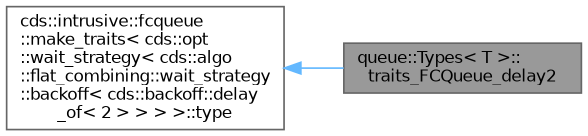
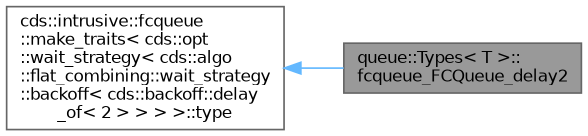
node "queue::Types< T >:: traits_FCQueue_delay2": label "queue::Types< T >:: traits_FCQueue_delay2" -> "queue::Types< T >:: fcqueue_FCQueue_delay2"
